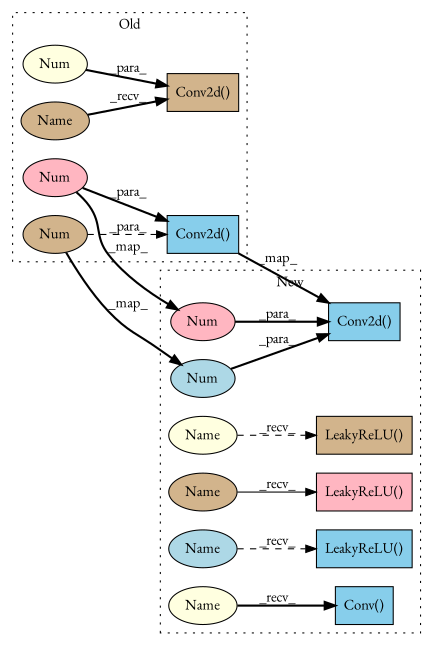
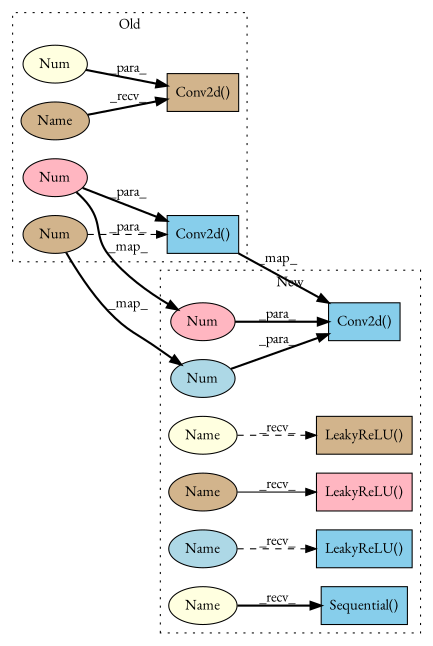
node "Conv()": label "Conv()" -> "Sequential()"
